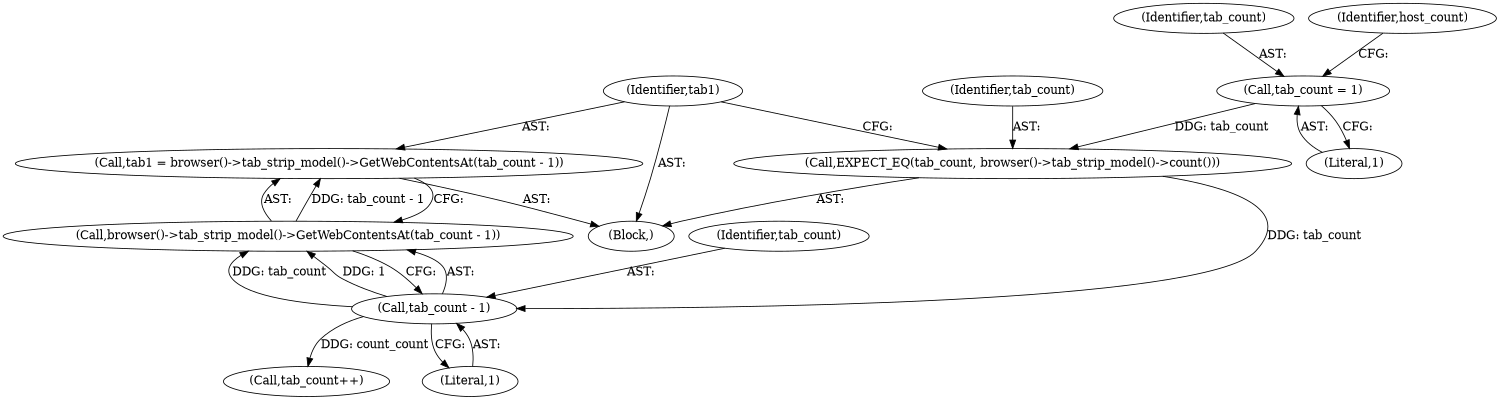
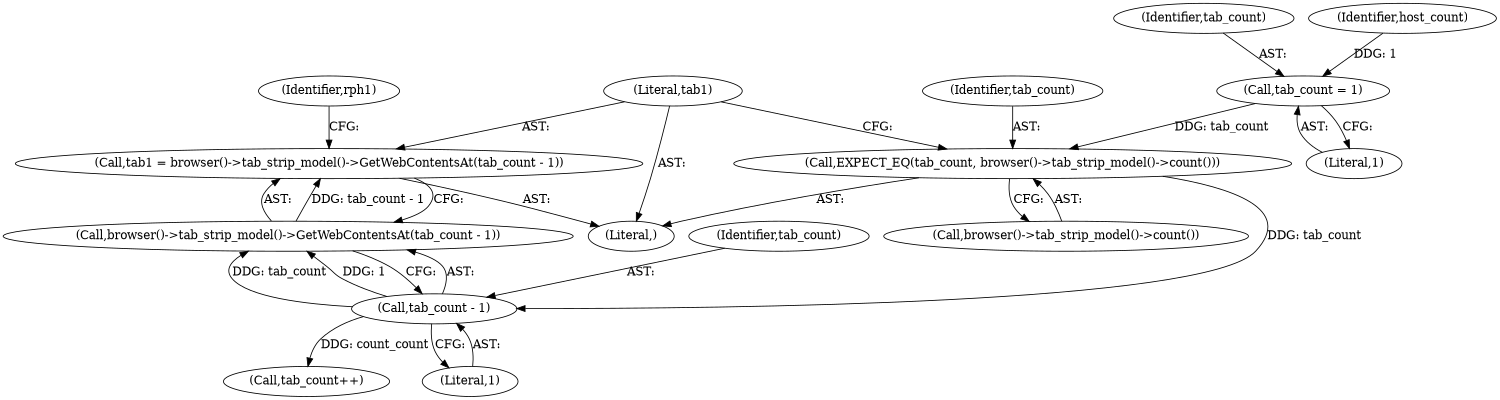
edge "(Identifier,host_count)" -> "(Call,tab_count = 1)": label "CFG: " -> "DDG: 1"
node "(Identifier,rph1)": added
node "(Identifier,tab1)": label "(Identifier,tab1)" -> "(Literal,tab1)"
node "(Block,)": label "(Block,)" -> "(Literal,)"
node "(Call,browser()->tab_strip_model()->count())": added
